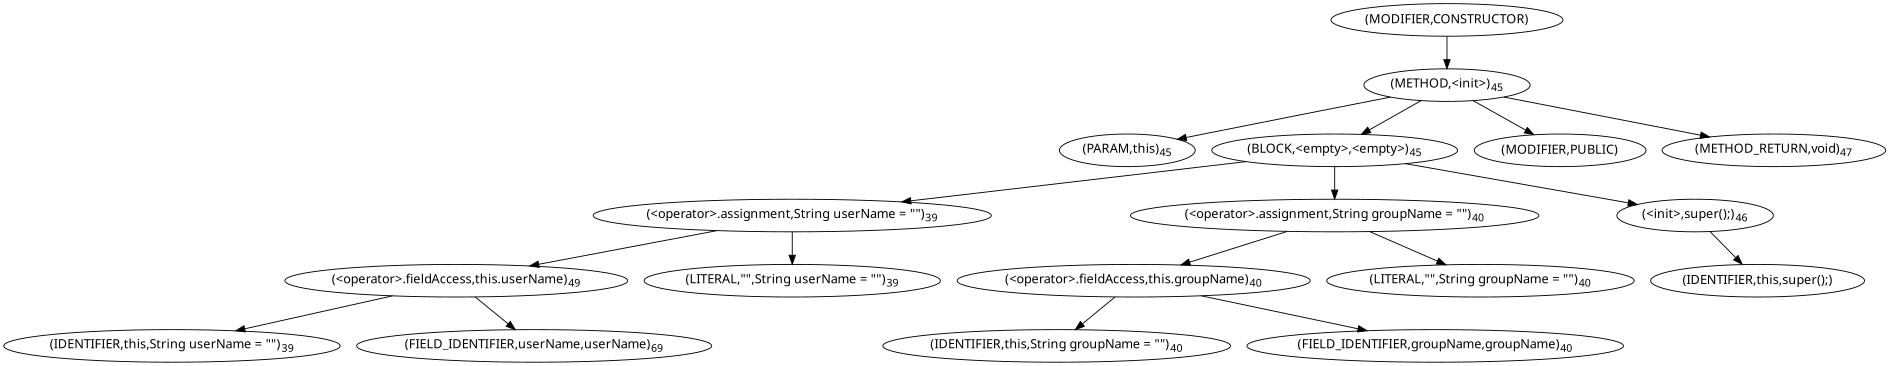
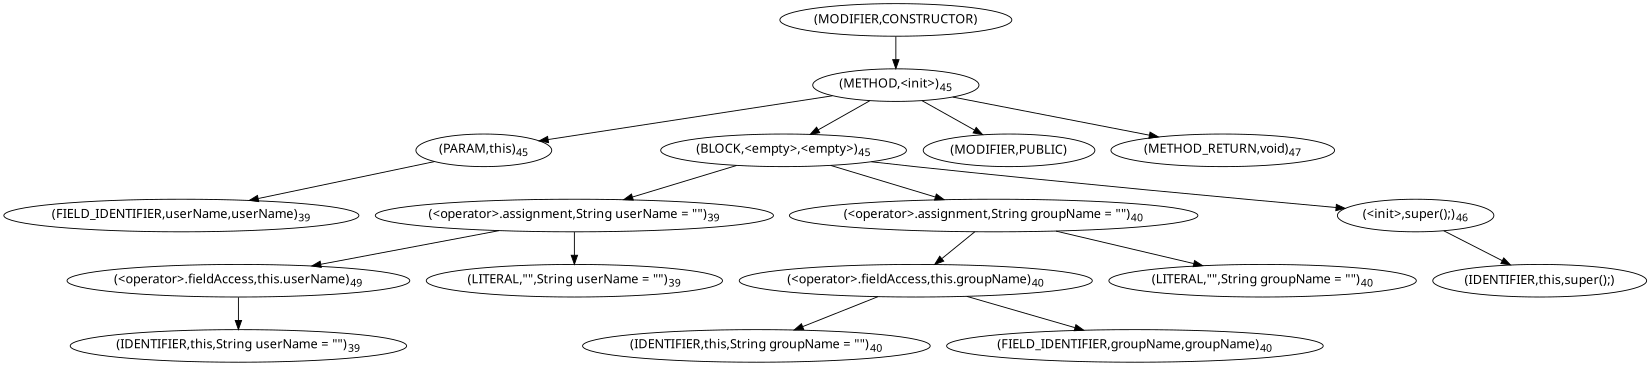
edge "(<operator>.fieldAccess,this.userName)" -> "(FIELD_IDENTIFIER,userName,userName)": now "(PARAM,this)" -> "(FIELD_IDENTIFIER,userName,userName)"
node "(FIELD_IDENTIFIER,userName,userName)": text "69" -> "39"
